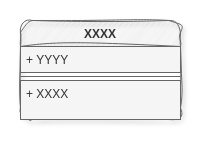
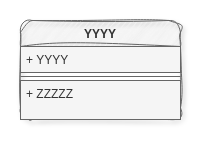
node "XXXX": label "XXXX" -> "YYYY"
node "+ XXXX": label "+ XXXX" -> "+ ZZZZZ"
